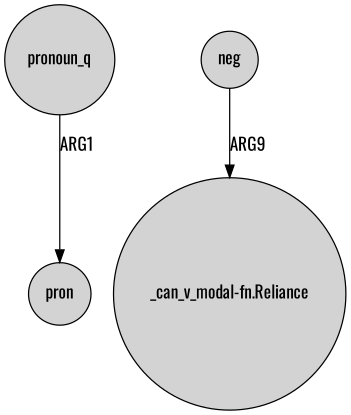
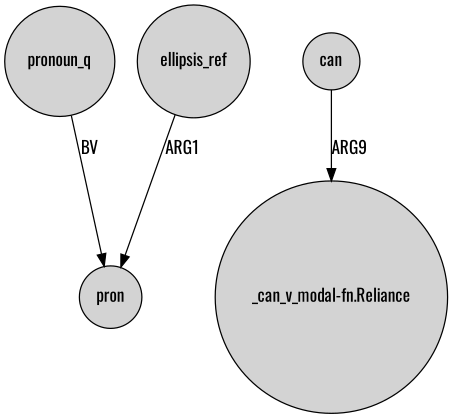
node "neg": label "neg" -> "can"
node "ellipsis_ref": added
edge "pronoun_q" -> "pron": label "ARG1" -> "BV"
